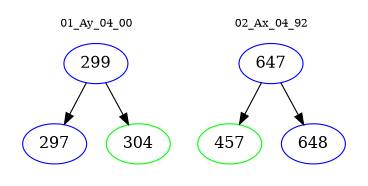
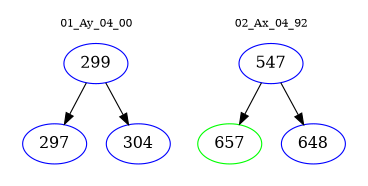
node "647": label "647" -> "547"
node "304": color green -> blue
node "457": label "457" -> "657"
